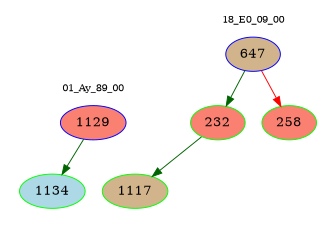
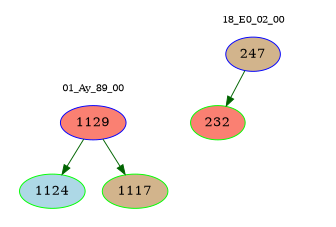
cluster "18_E0_09_00": label "18_E0_09_00" -> "18_E0_02_00"
node "647": label "647" -> "247"
node "258": removed
edge "232" -> "1117": now "1129" -> "1117"
node "1134": label "1134" -> "1124"
